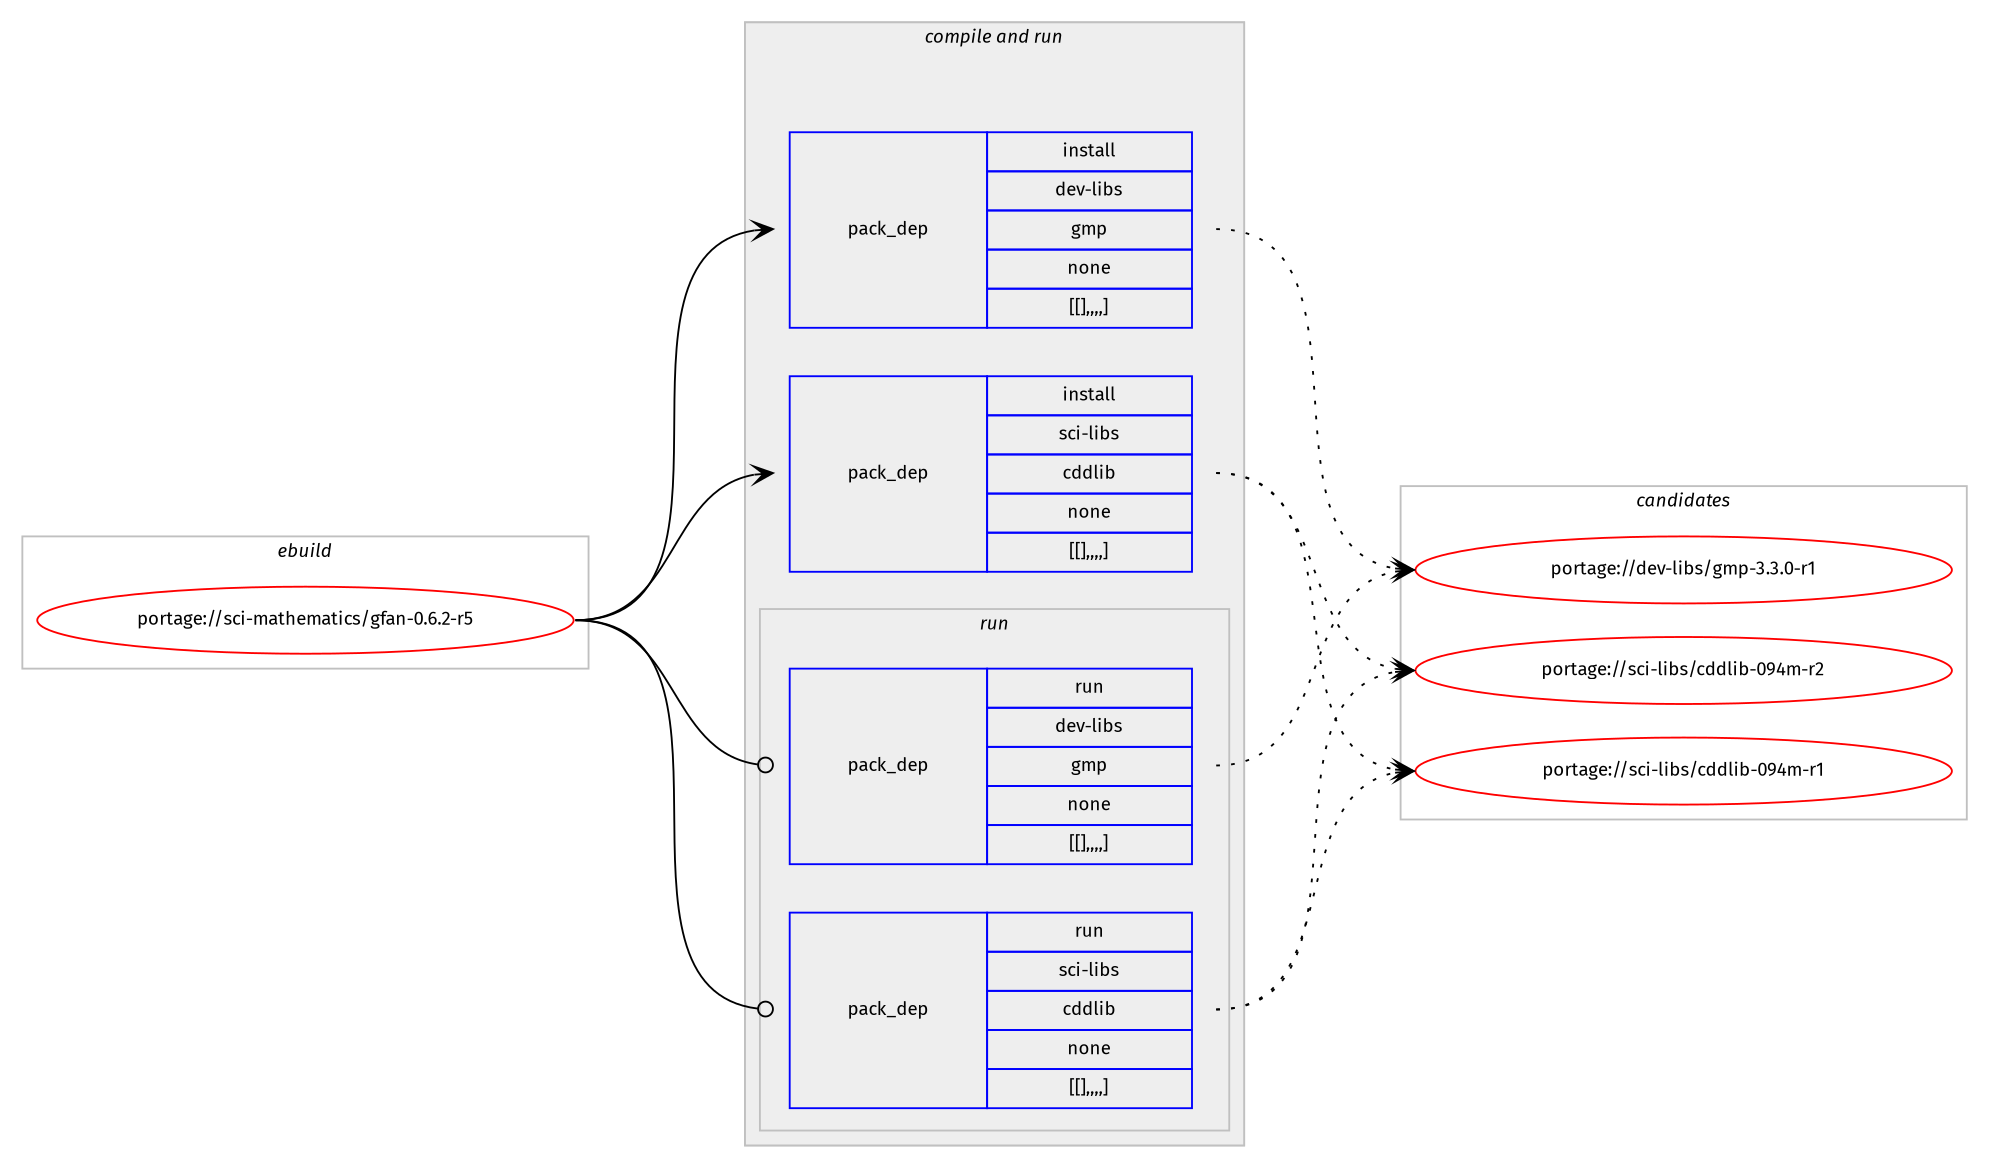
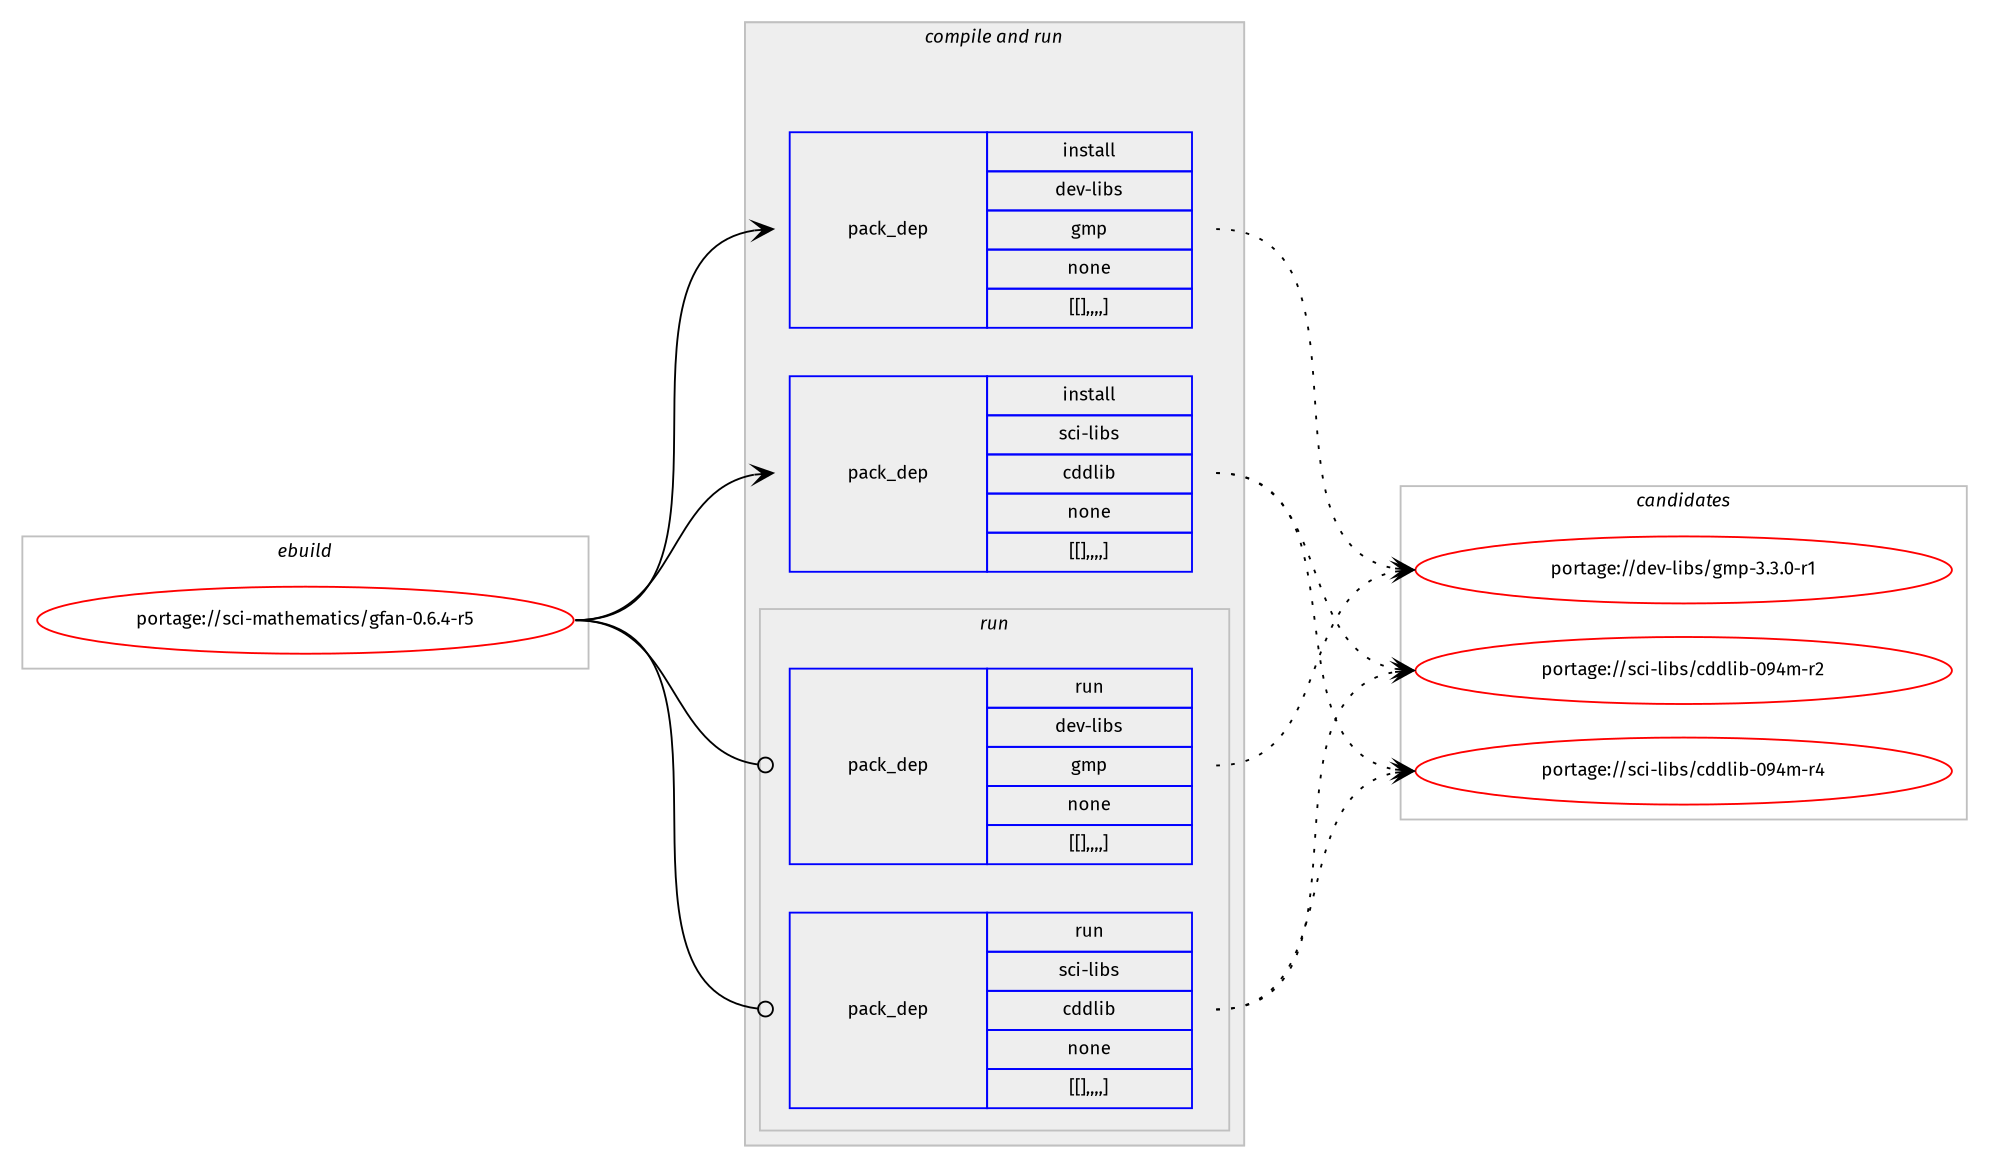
node "portage://sci-mathematics/gfan-0.6.2-r5": label "portage://sci-mathematics/gfan-0.6.2-r5" -> "portage://sci-mathematics/gfan-0.6.4-r5"
node "portage://sci-libs/cddlib-094m-r1": label "portage://sci-libs/cddlib-094m-r1" -> "portage://sci-libs/cddlib-094m-r4"
